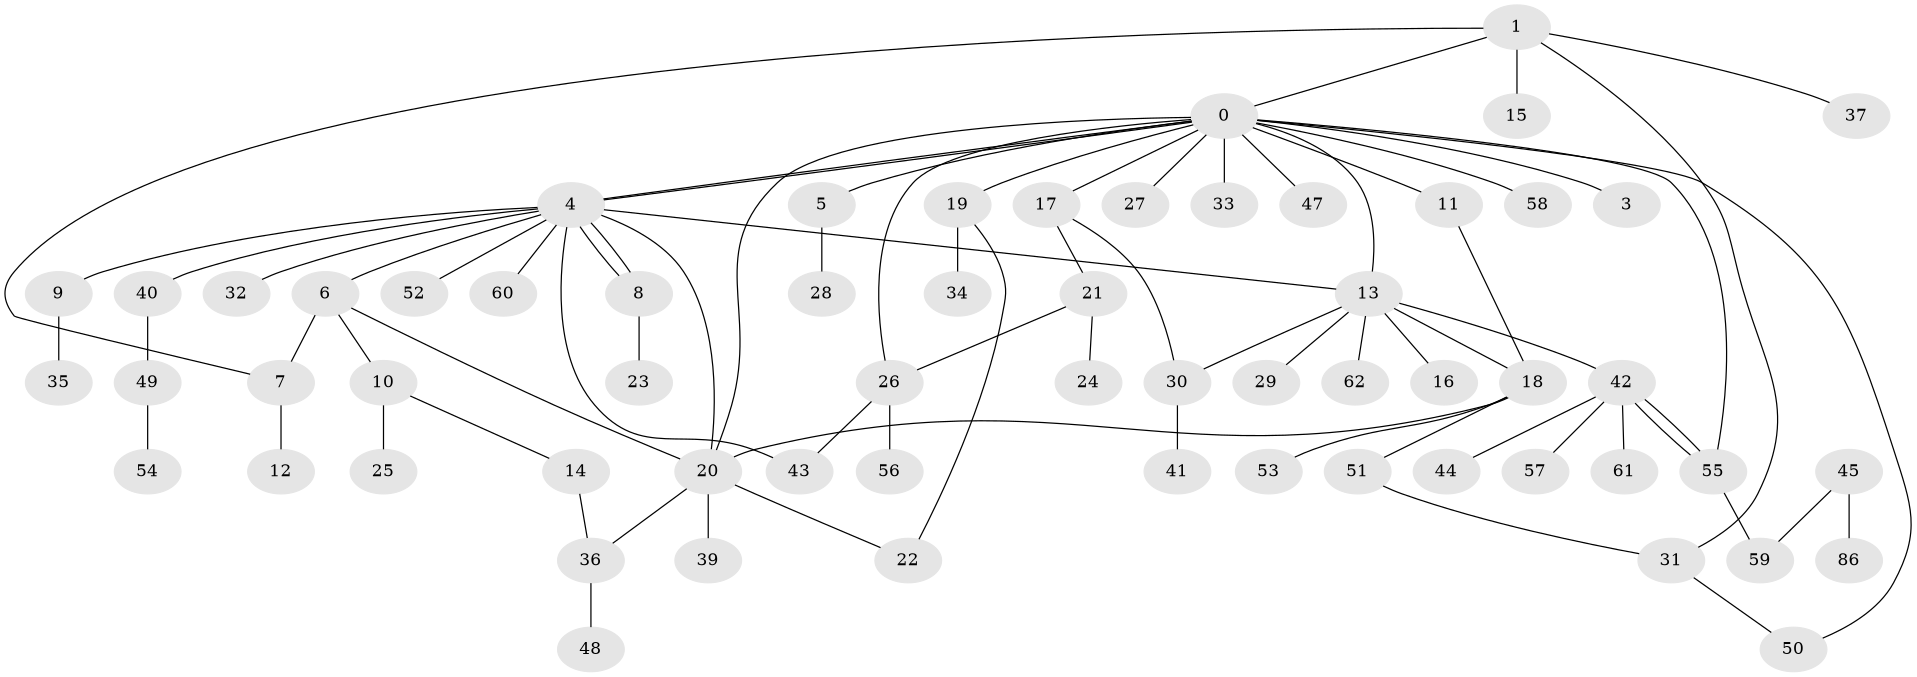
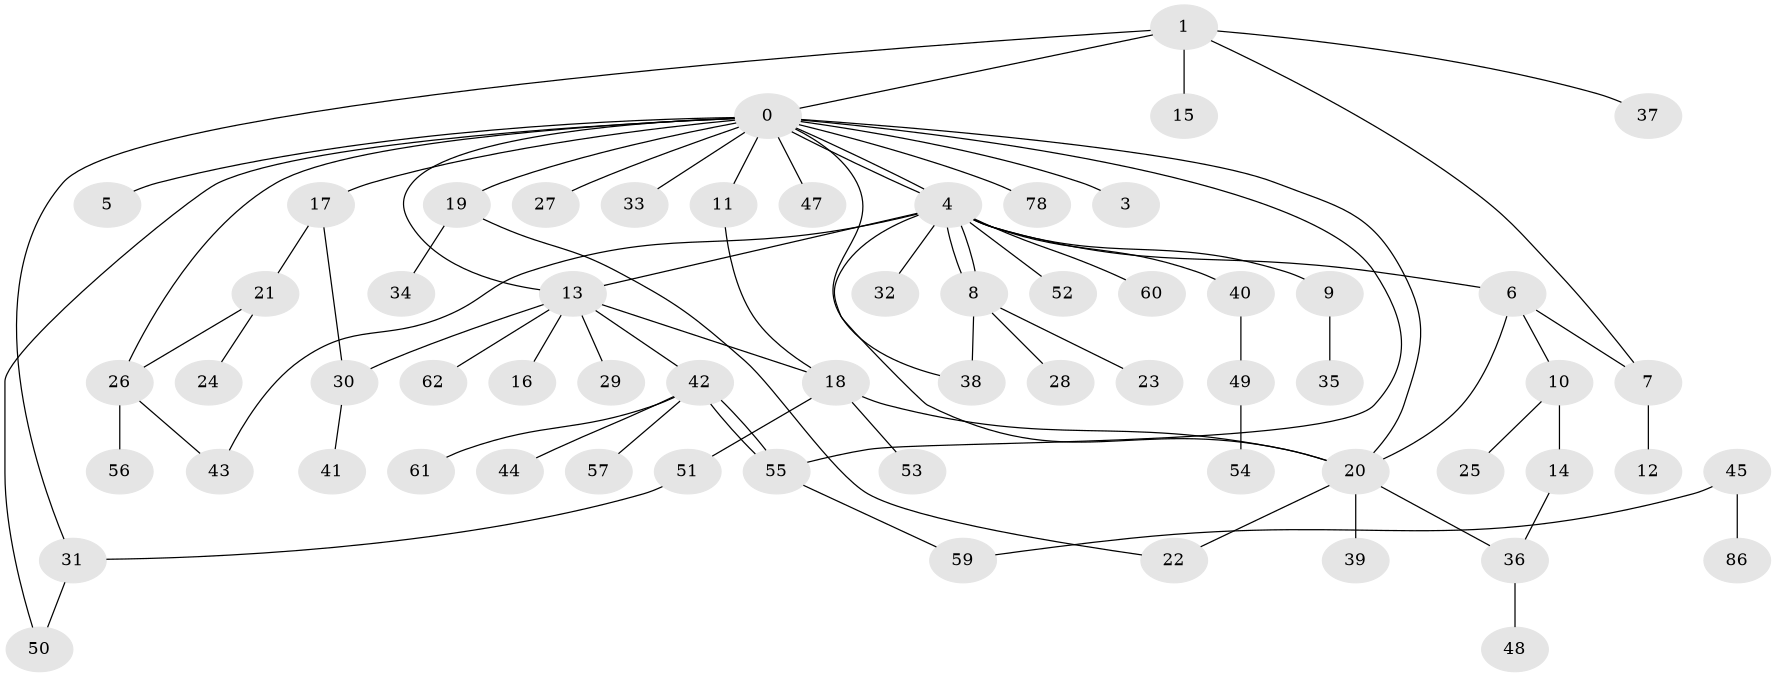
node "58": label "58" -> "78"
edge "5" -- "28": now "8" -- "28"
node "38": added
